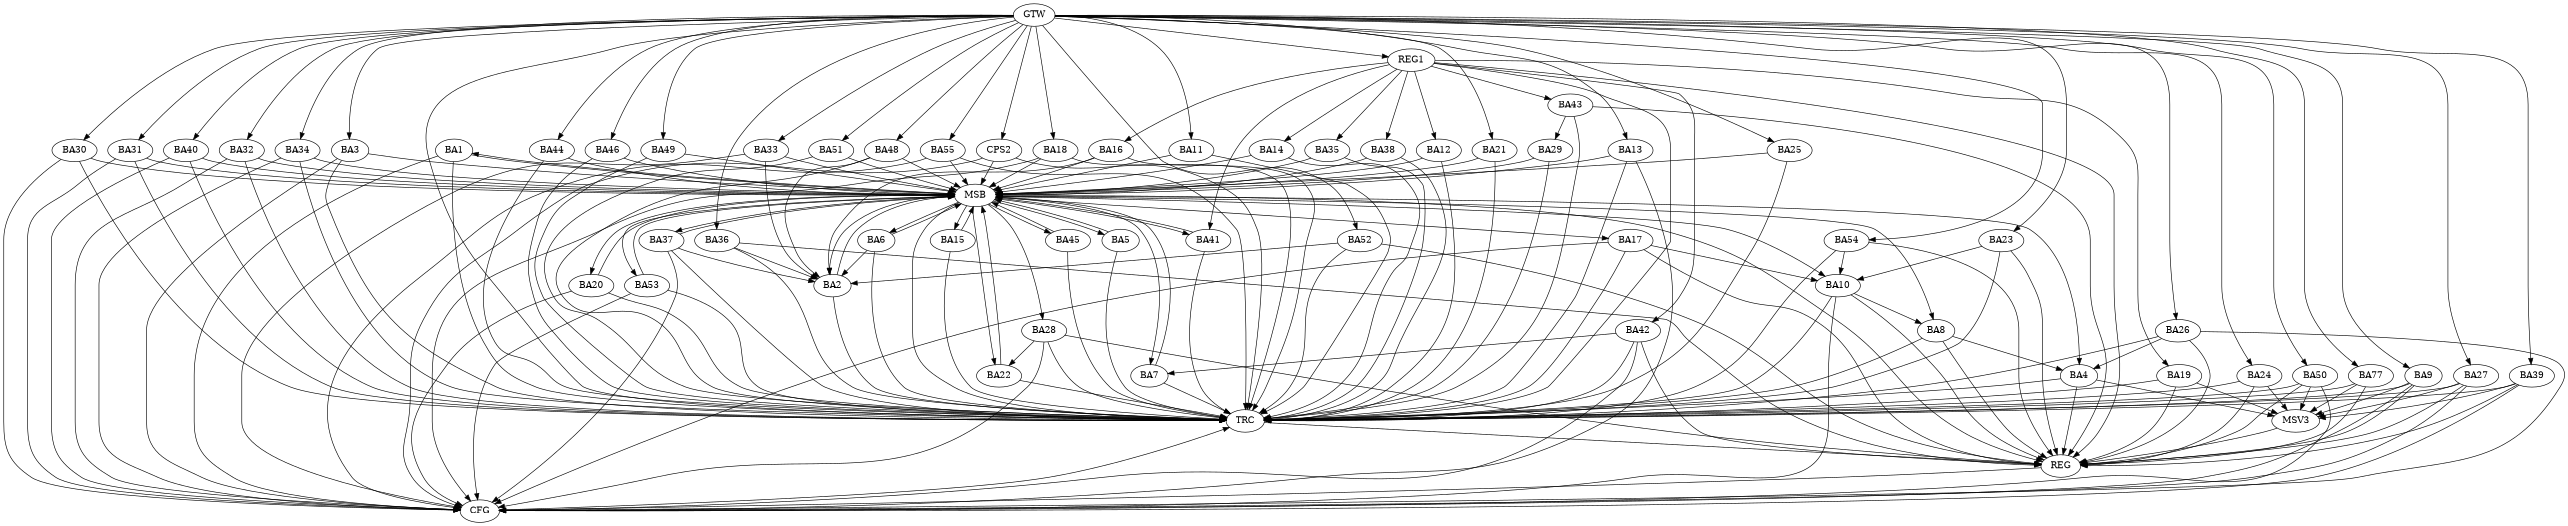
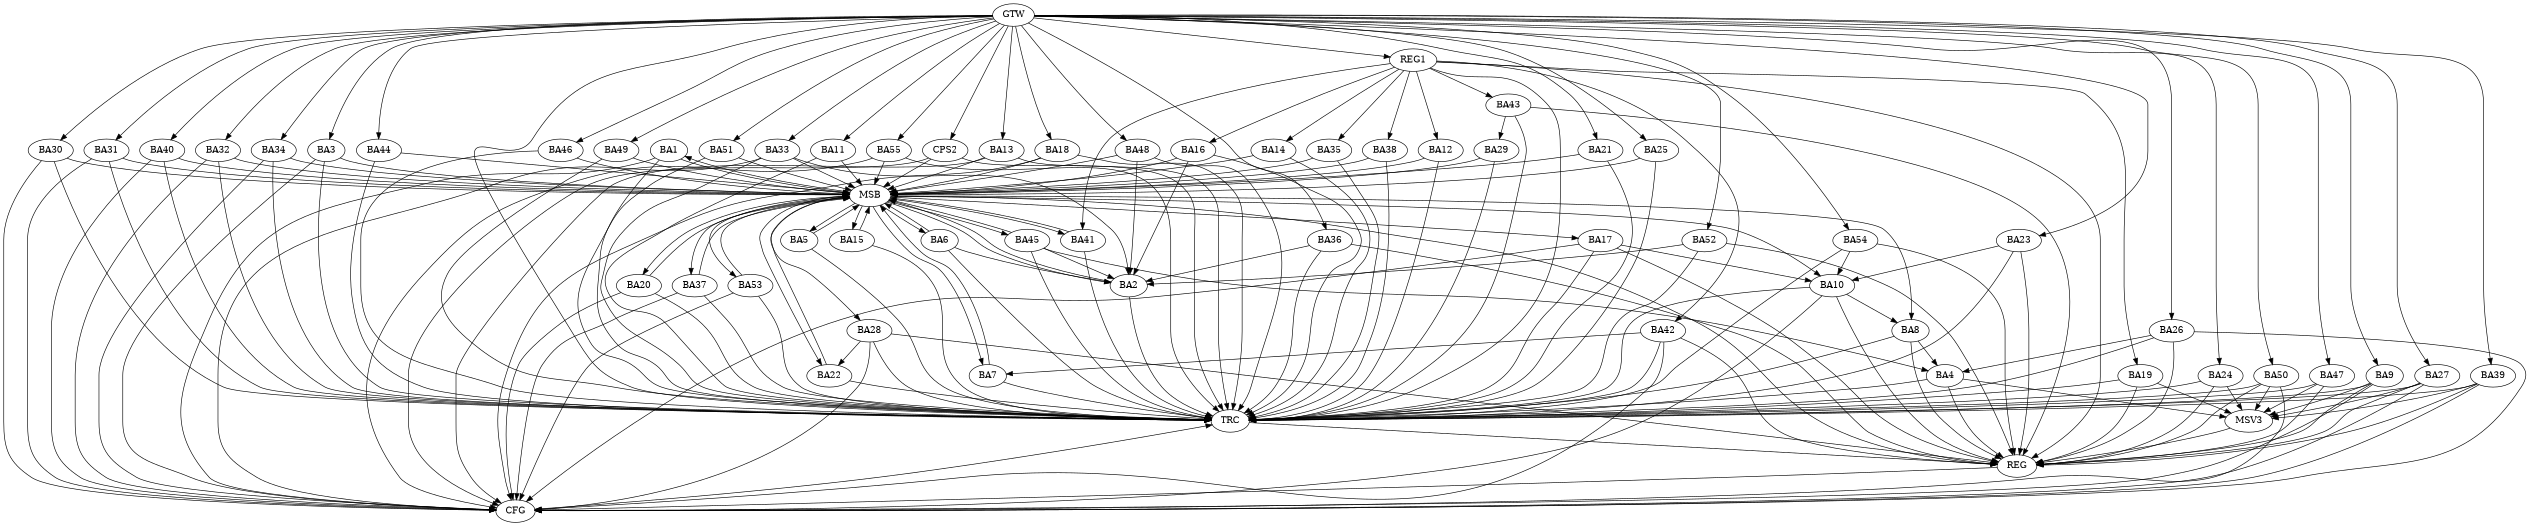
edge "MSB" -> "BA4": now "BA45" -> "BA4"
edge "BA37" -> "BA2": now "BA45" -> "BA2"
node "BA77": label "BA77" -> "BA47"
edge "MSB" -> "TRC": now "BA33" -> "TRC"
